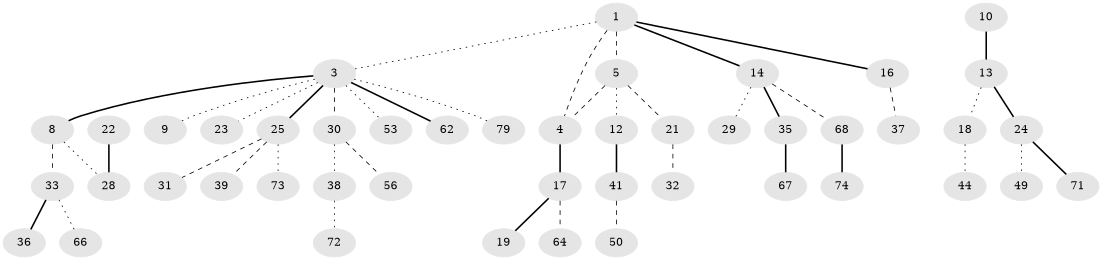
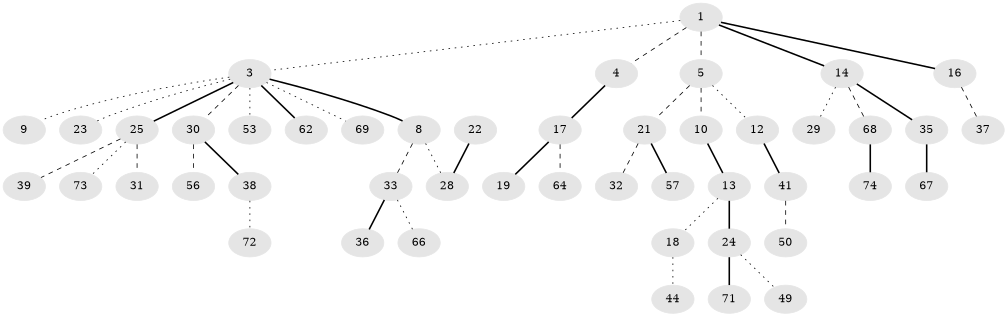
edge "5" -- "4": now "5" -- "10"
node "79": label "79" -> "69"
edge "30" -- "38": style dotted -> bold
node "57": added
